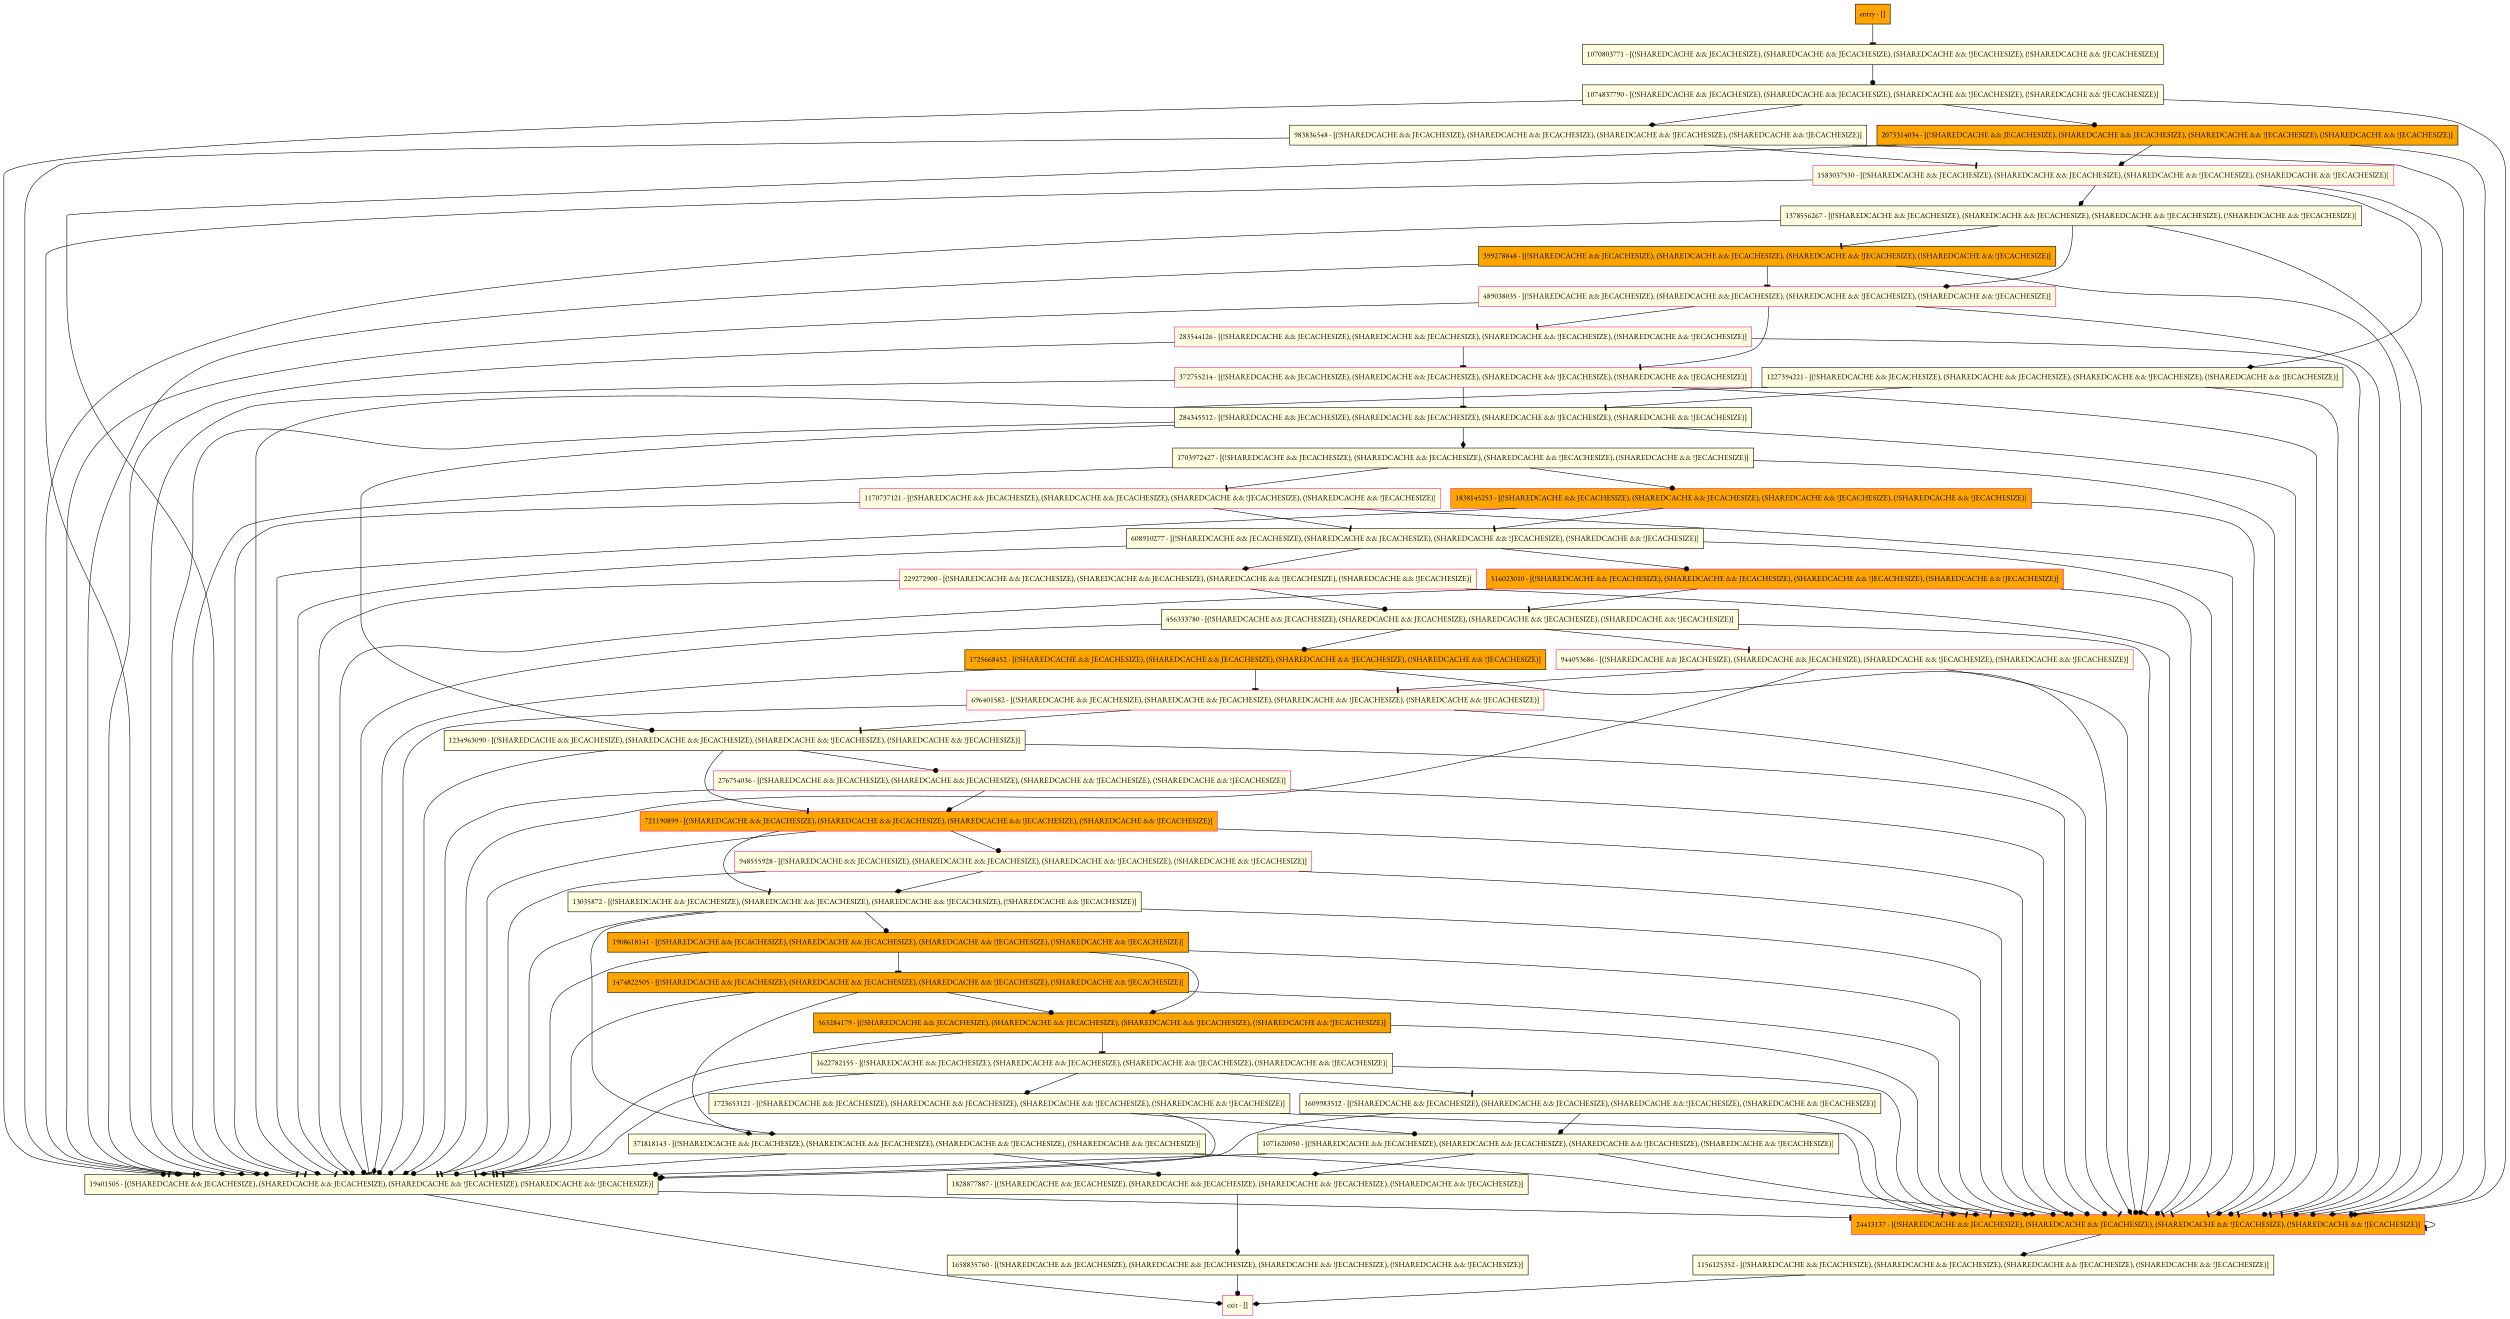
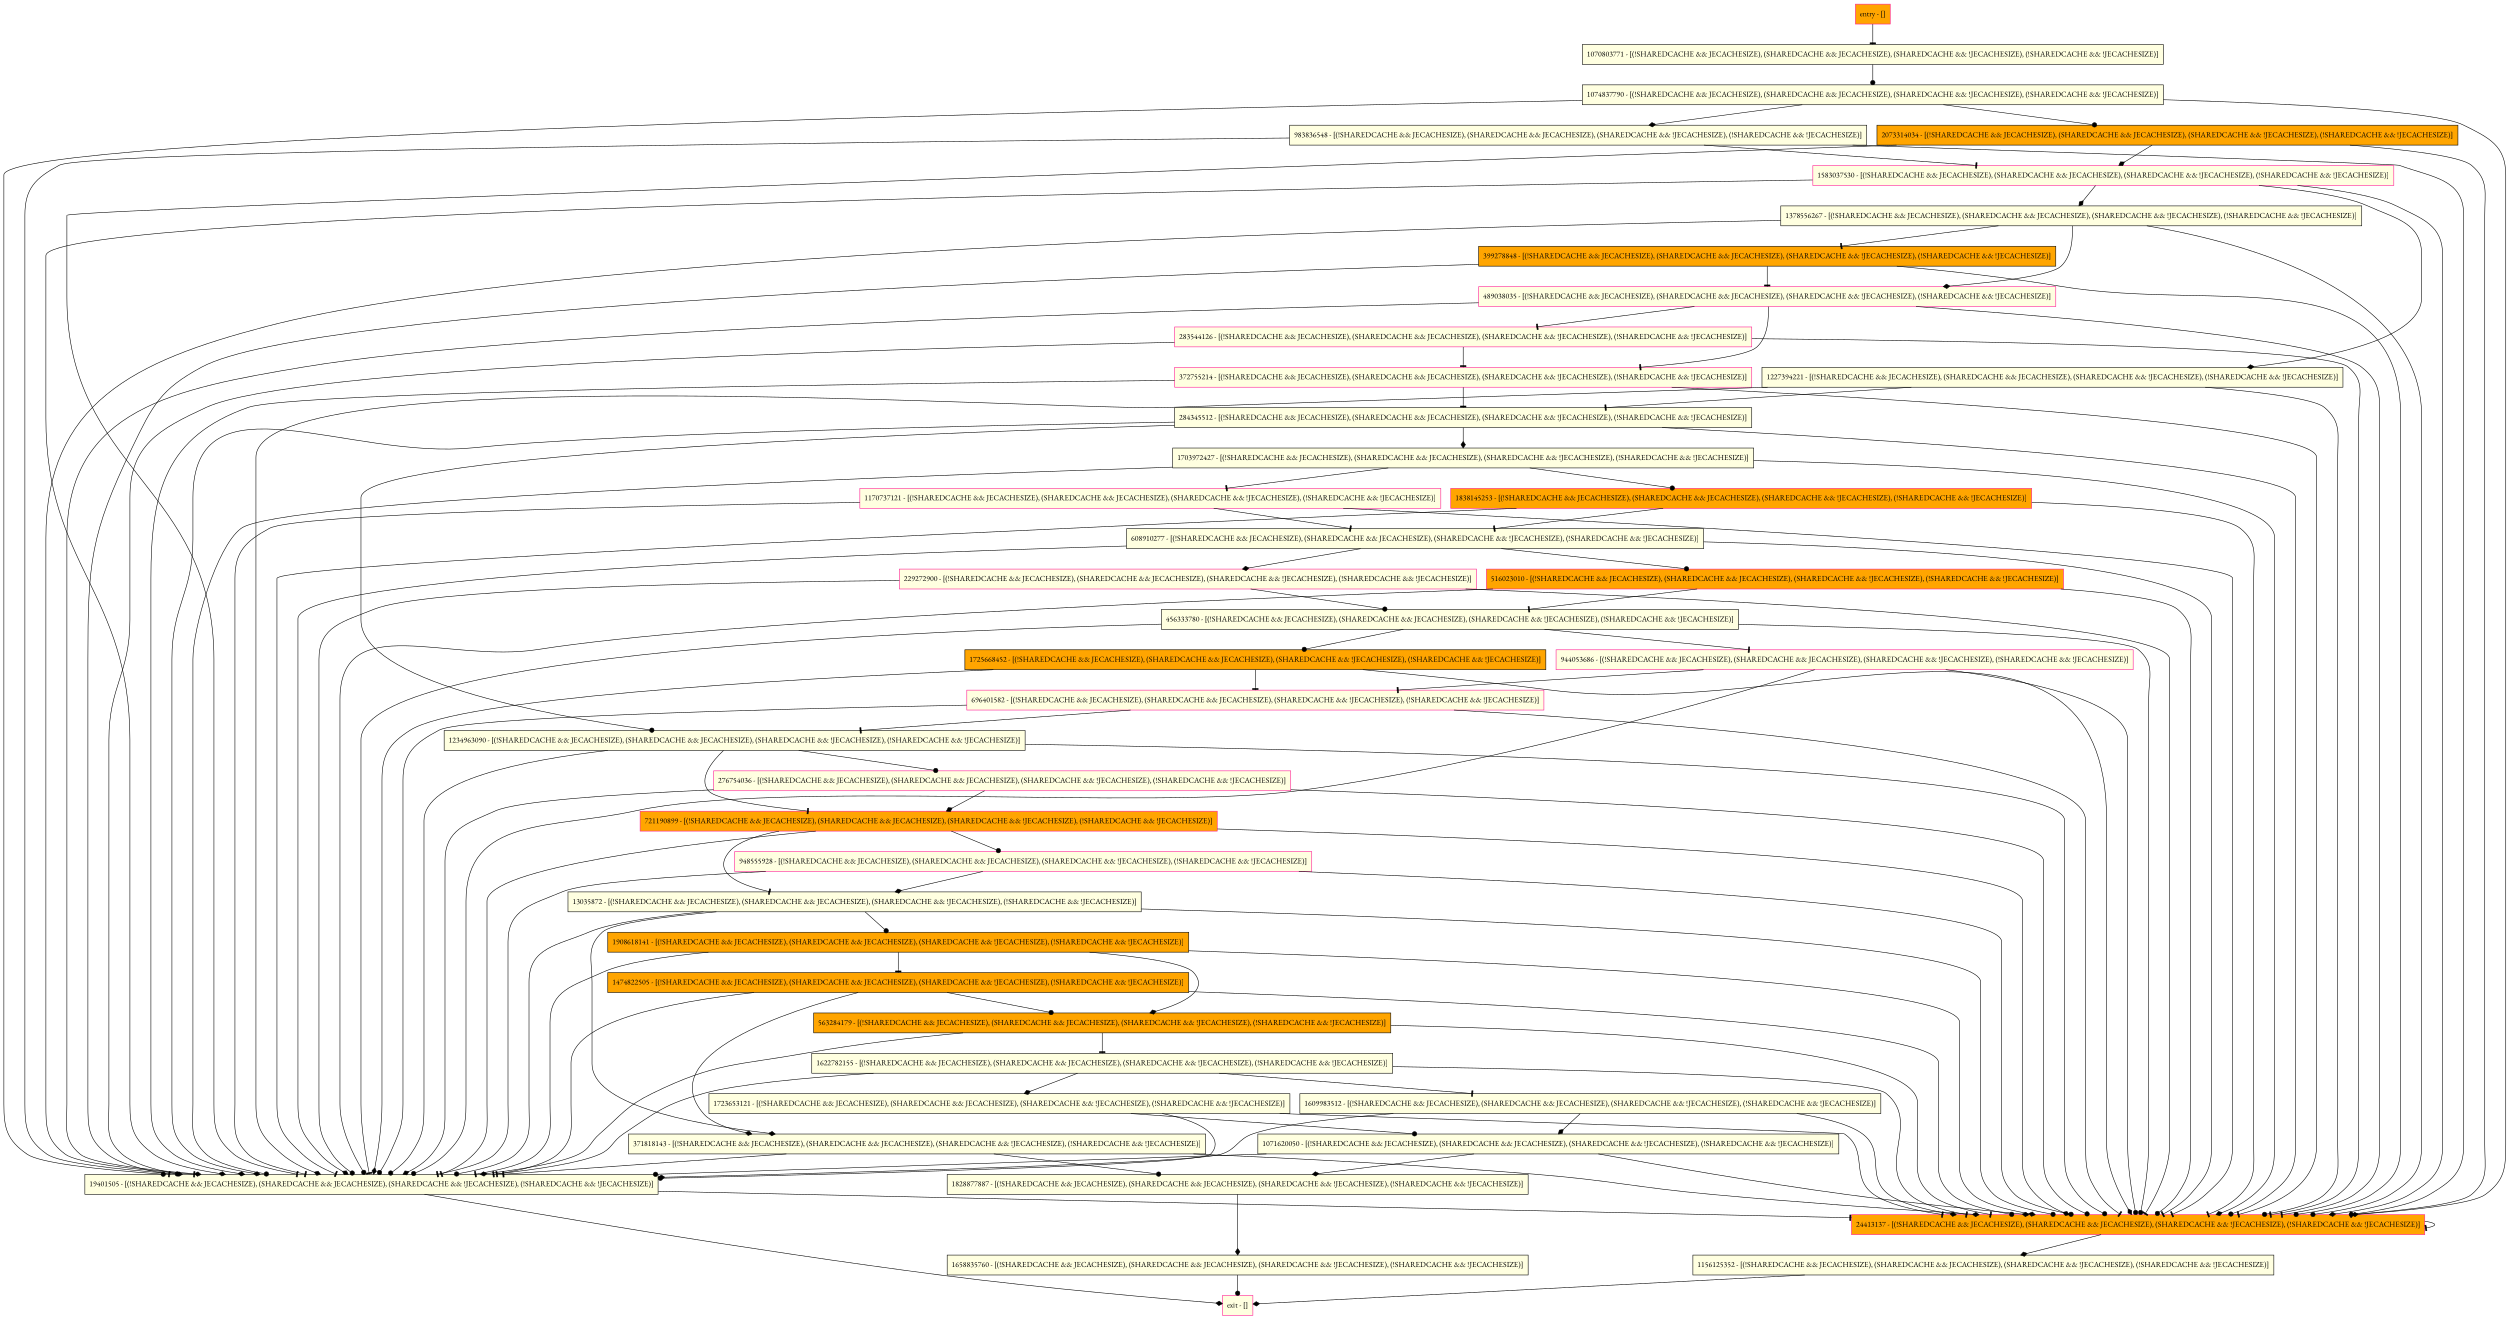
node "entry - []": color black -> deeppink
